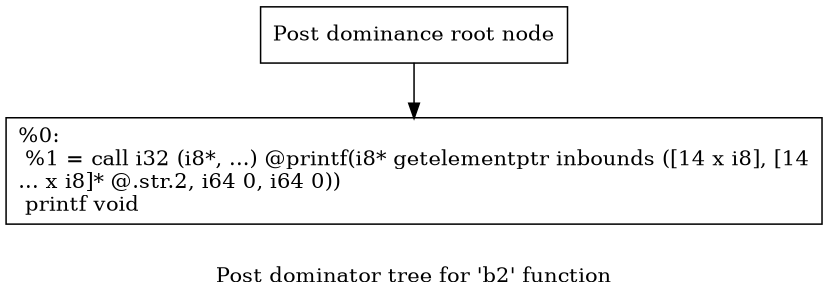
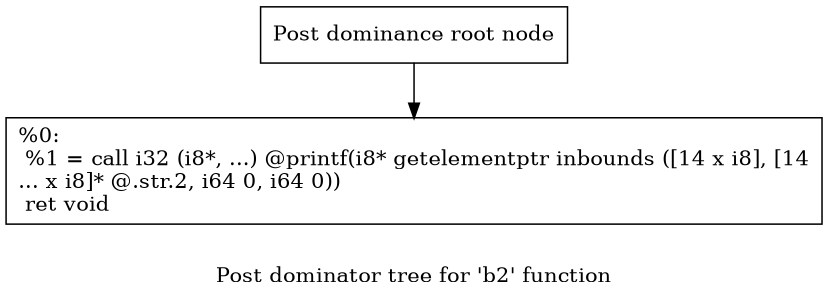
node "%0:": text "printf void" -> "ret void"
